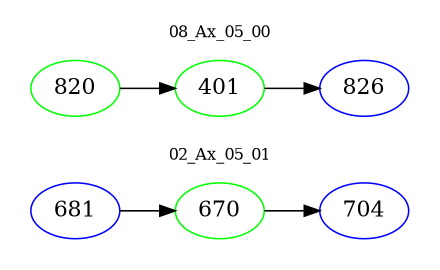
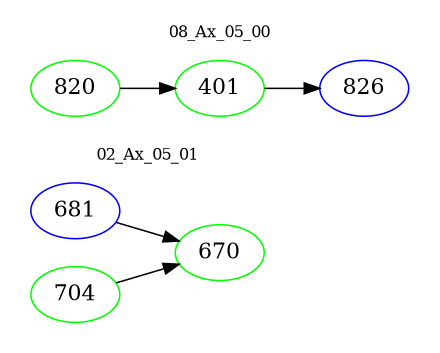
edge "670" -> "704": reversed
node "704": color blue -> green
